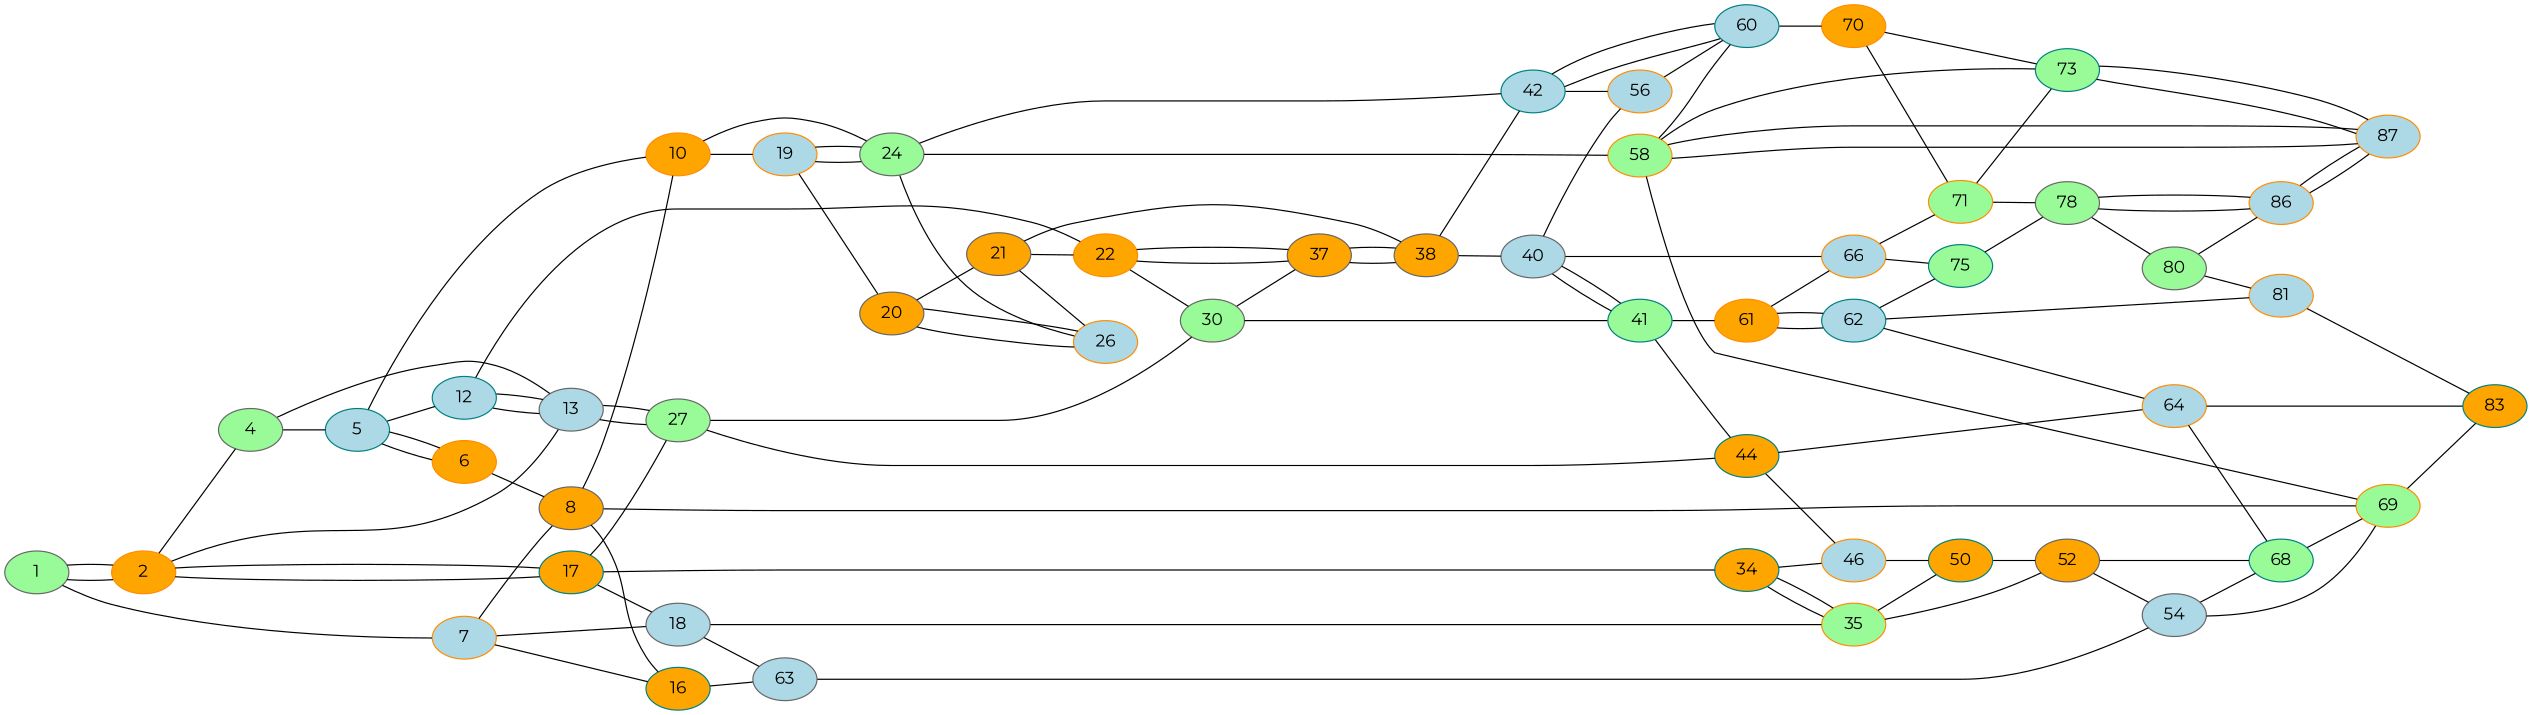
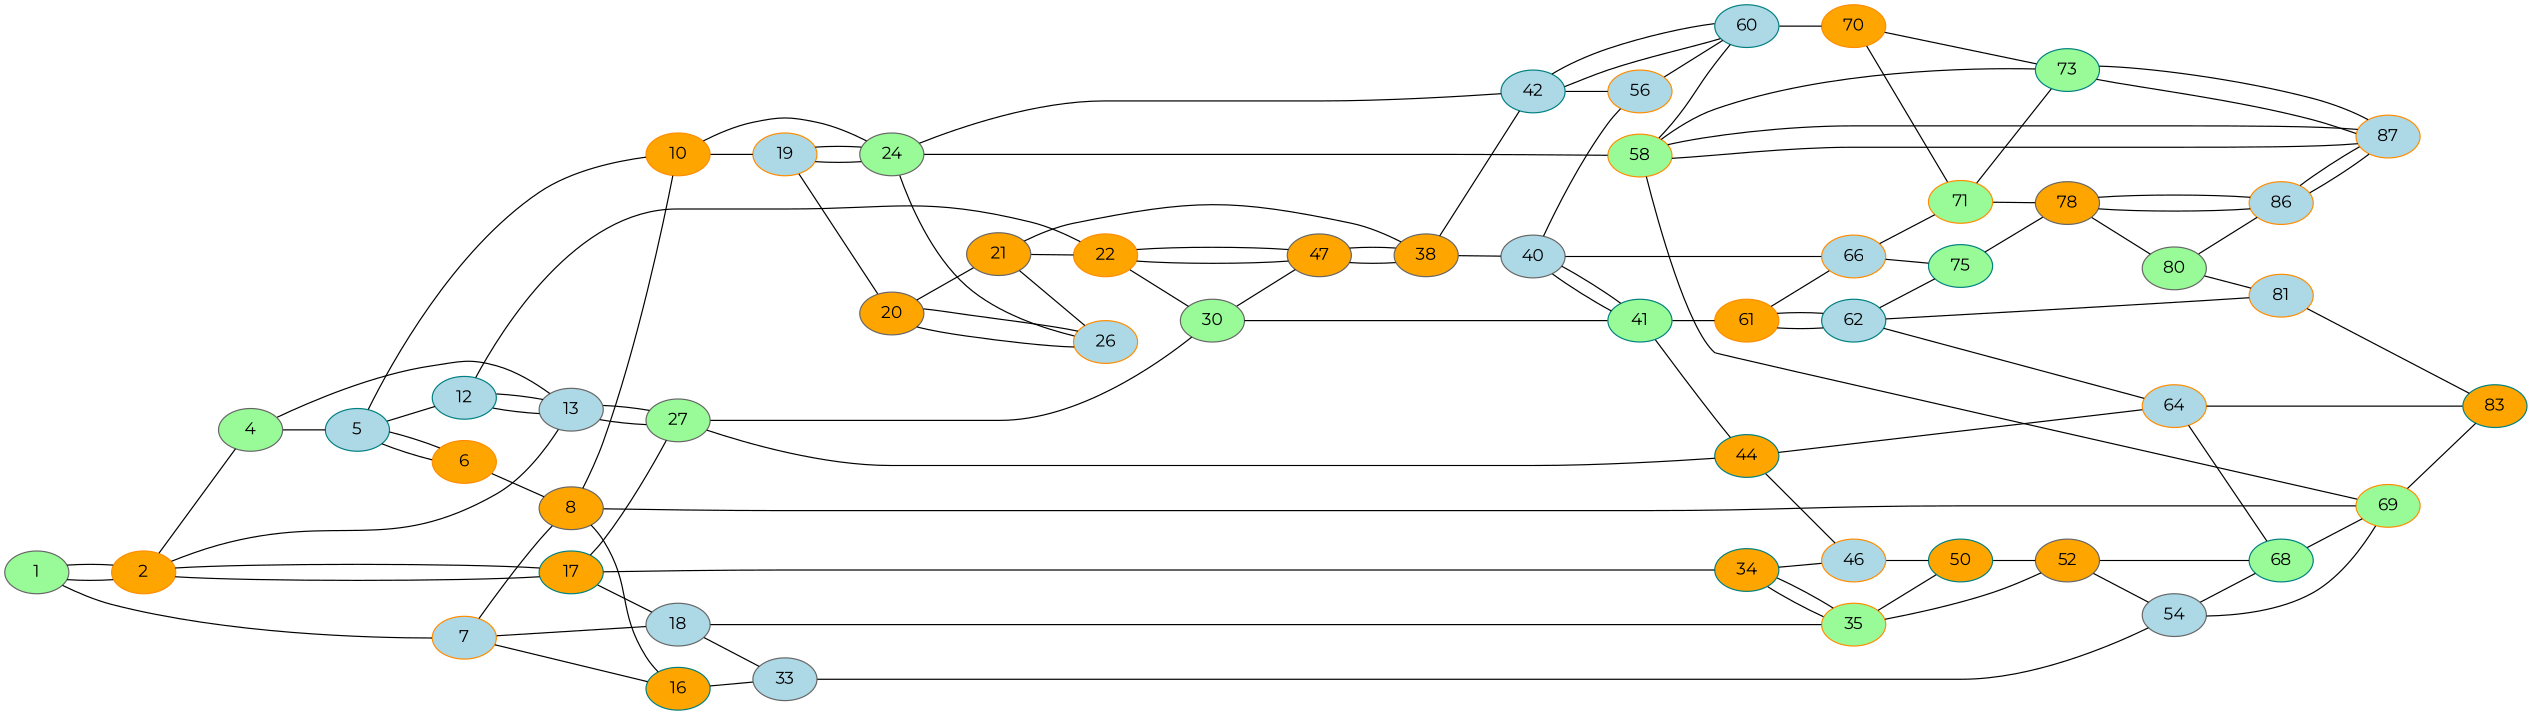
node "78": fillcolor palegreen -> orange
node "37": label "37" -> "47"
node "63": label "63" -> "33"
